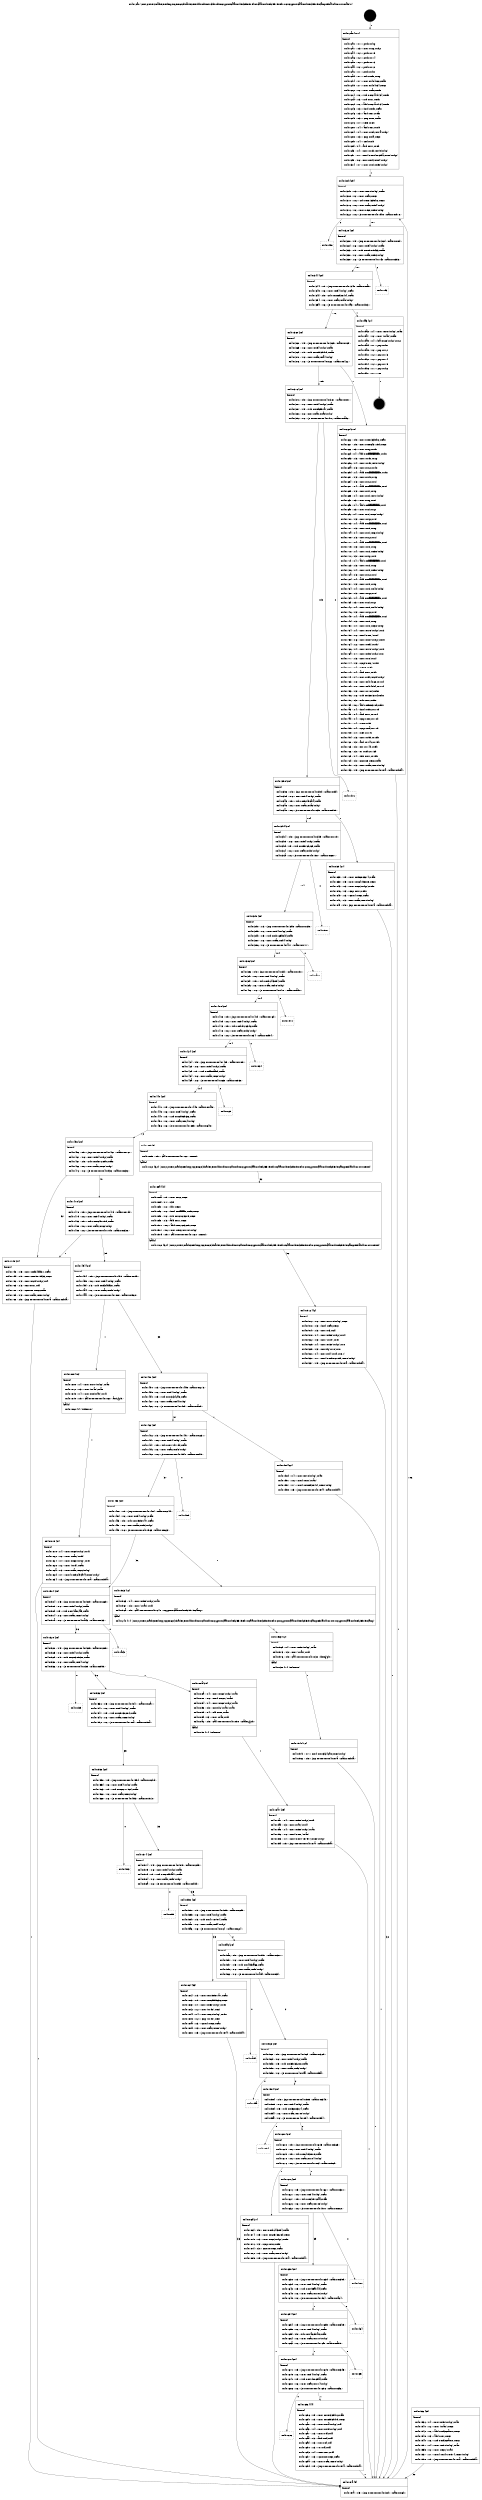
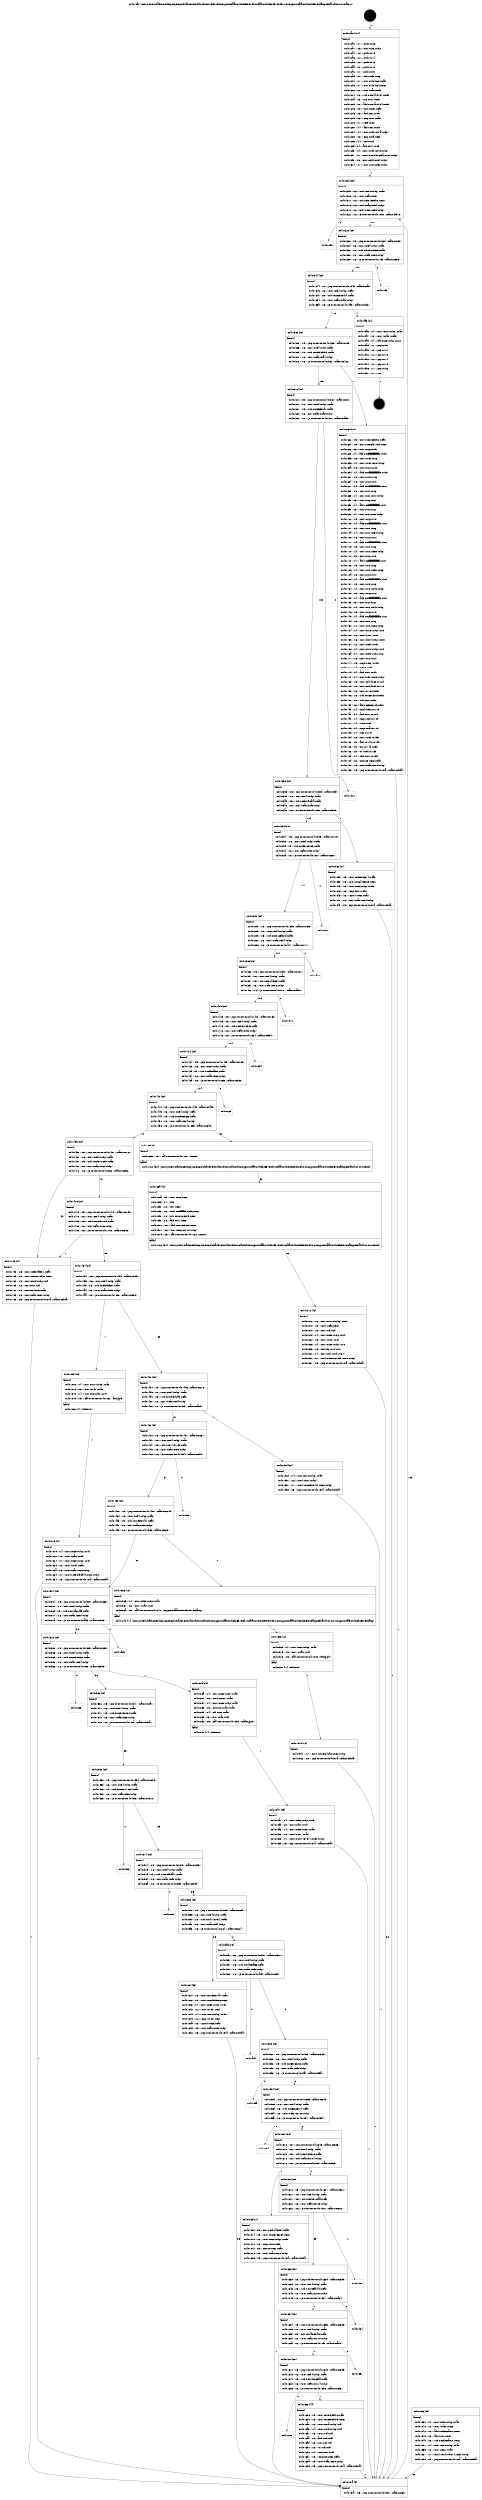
edge "0x401440 [28]" -> "0x4018e5 [5]": added, label "32"
